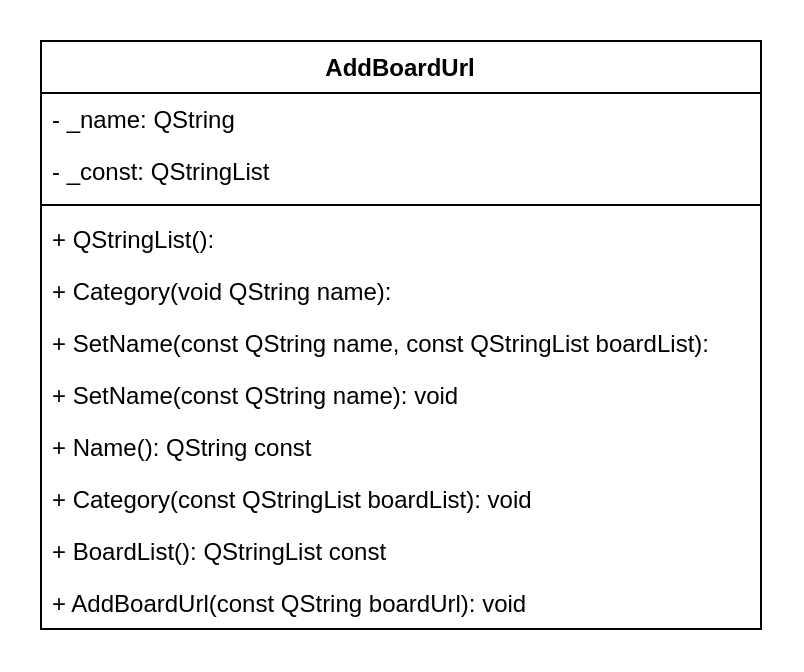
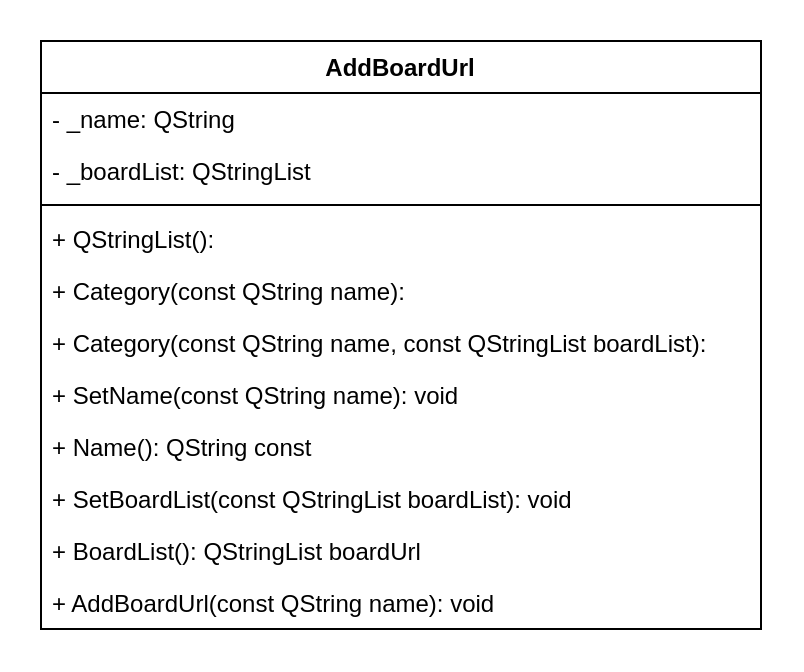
node "- _const: QStringList": label "- _const: QStringList" -> "- _boardList: QStringList"
node "+ Category(void QString name):": label "+ Category(void QString name):" -> "+ Category(const QString name):"
node "+ SetName(const QString name, const QStringList boardList):": label "+ SetName(const QString name, const QStringList boardList):" -> "+ Category(const QString name, const QStringList boardList):"
node "+ Category(const QStringList boardList): void": label "+ Category(const QStringList boardList): void" -> "+ SetBoardList(const QStringList boardList): void"
node "+ BoardList(): QStringList const": label "+ BoardList(): QStringList const" -> "+ BoardList(): QStringList boardUrl"
node "+ AddBoardUrl(const QString boardUrl): void": label "+ AddBoardUrl(const QString boardUrl): void" -> "+ AddBoardUrl(const QString name): void"
